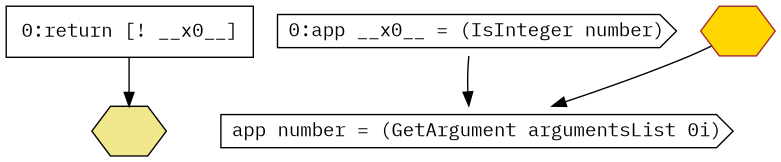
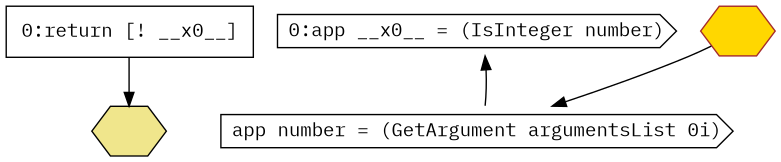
edge "0:app __x0__ = (IsInteger number)" -> "app number = (GetArgument argumentsList 0i)": reversed
